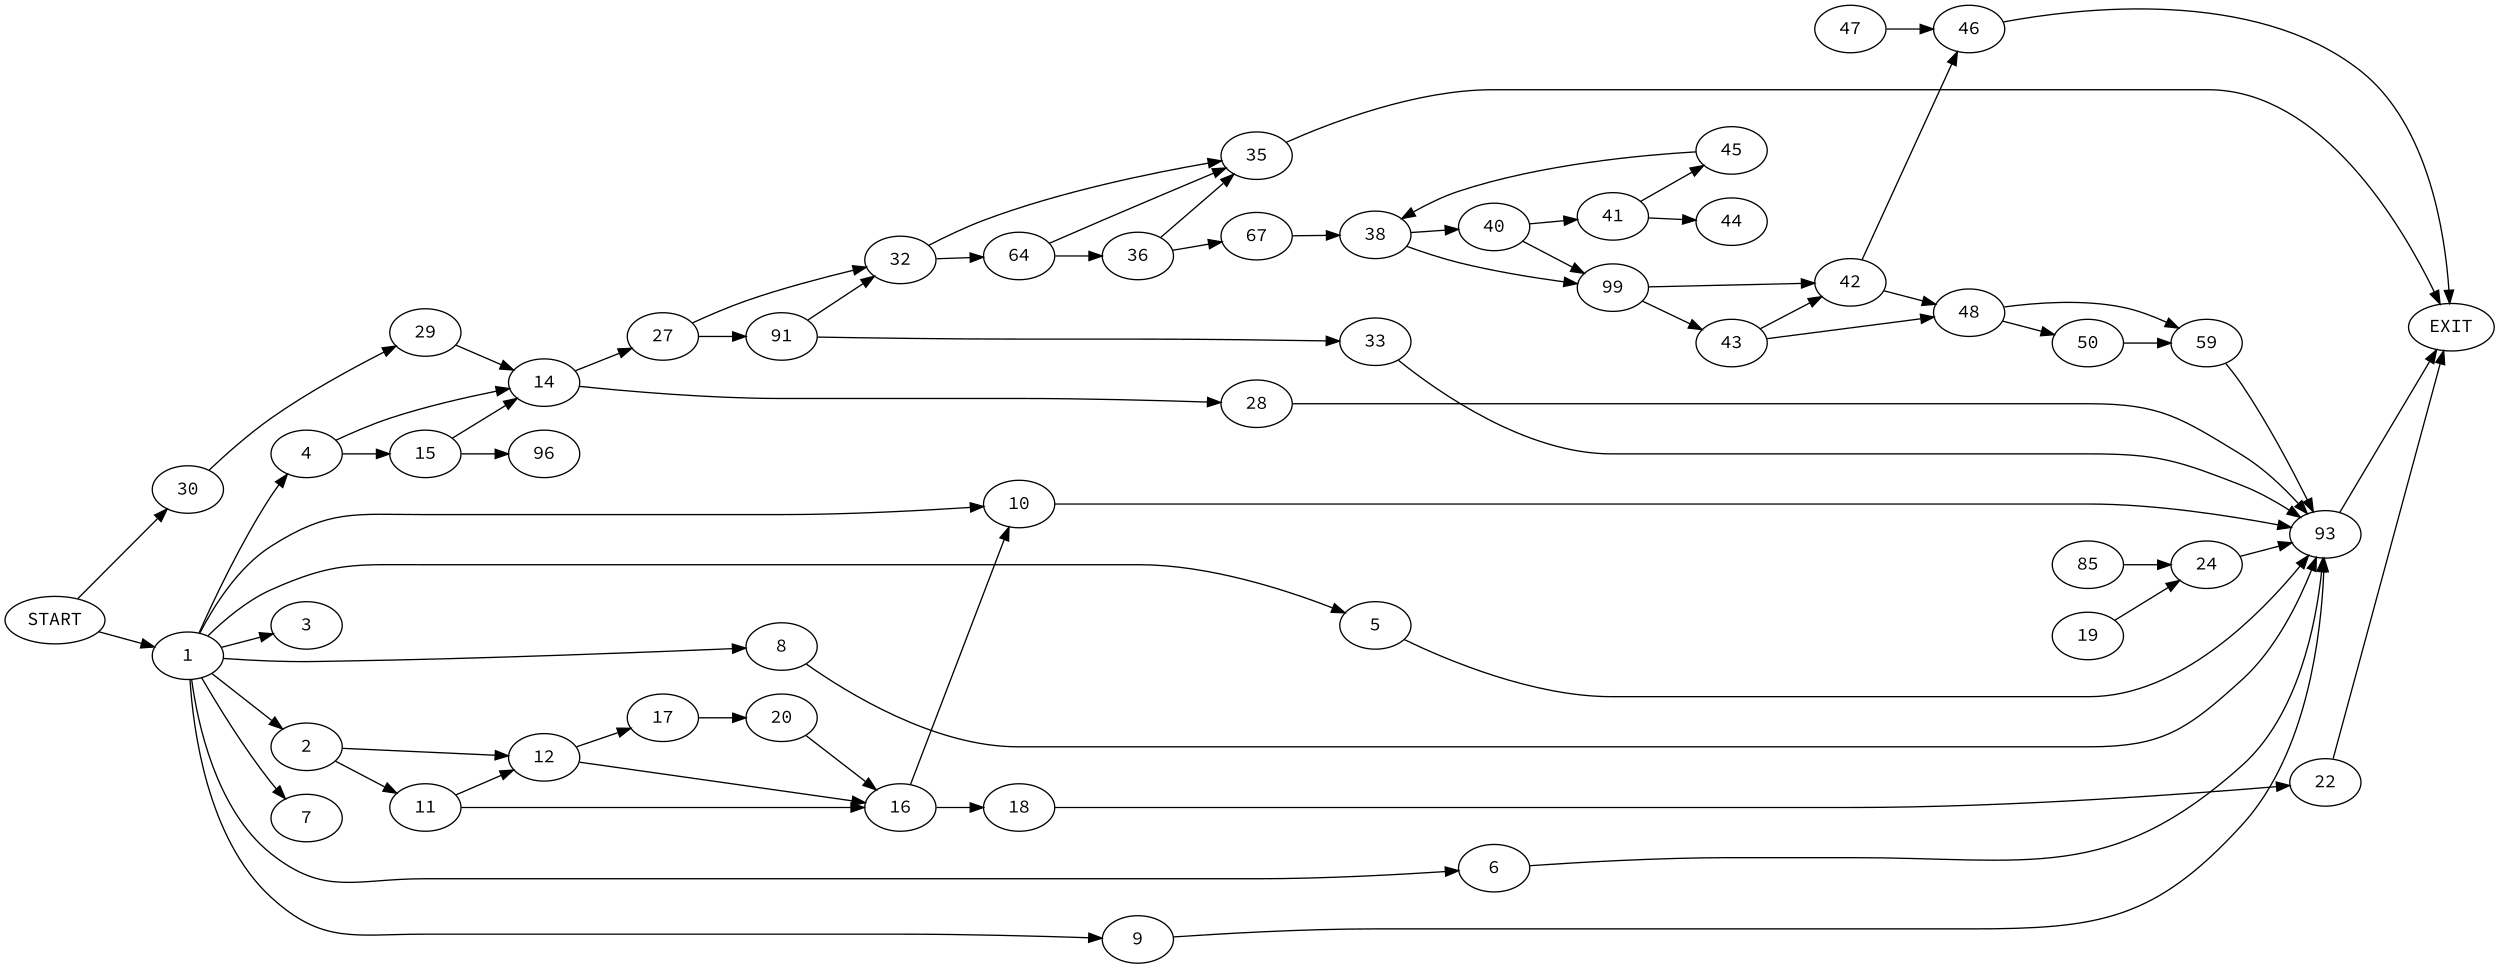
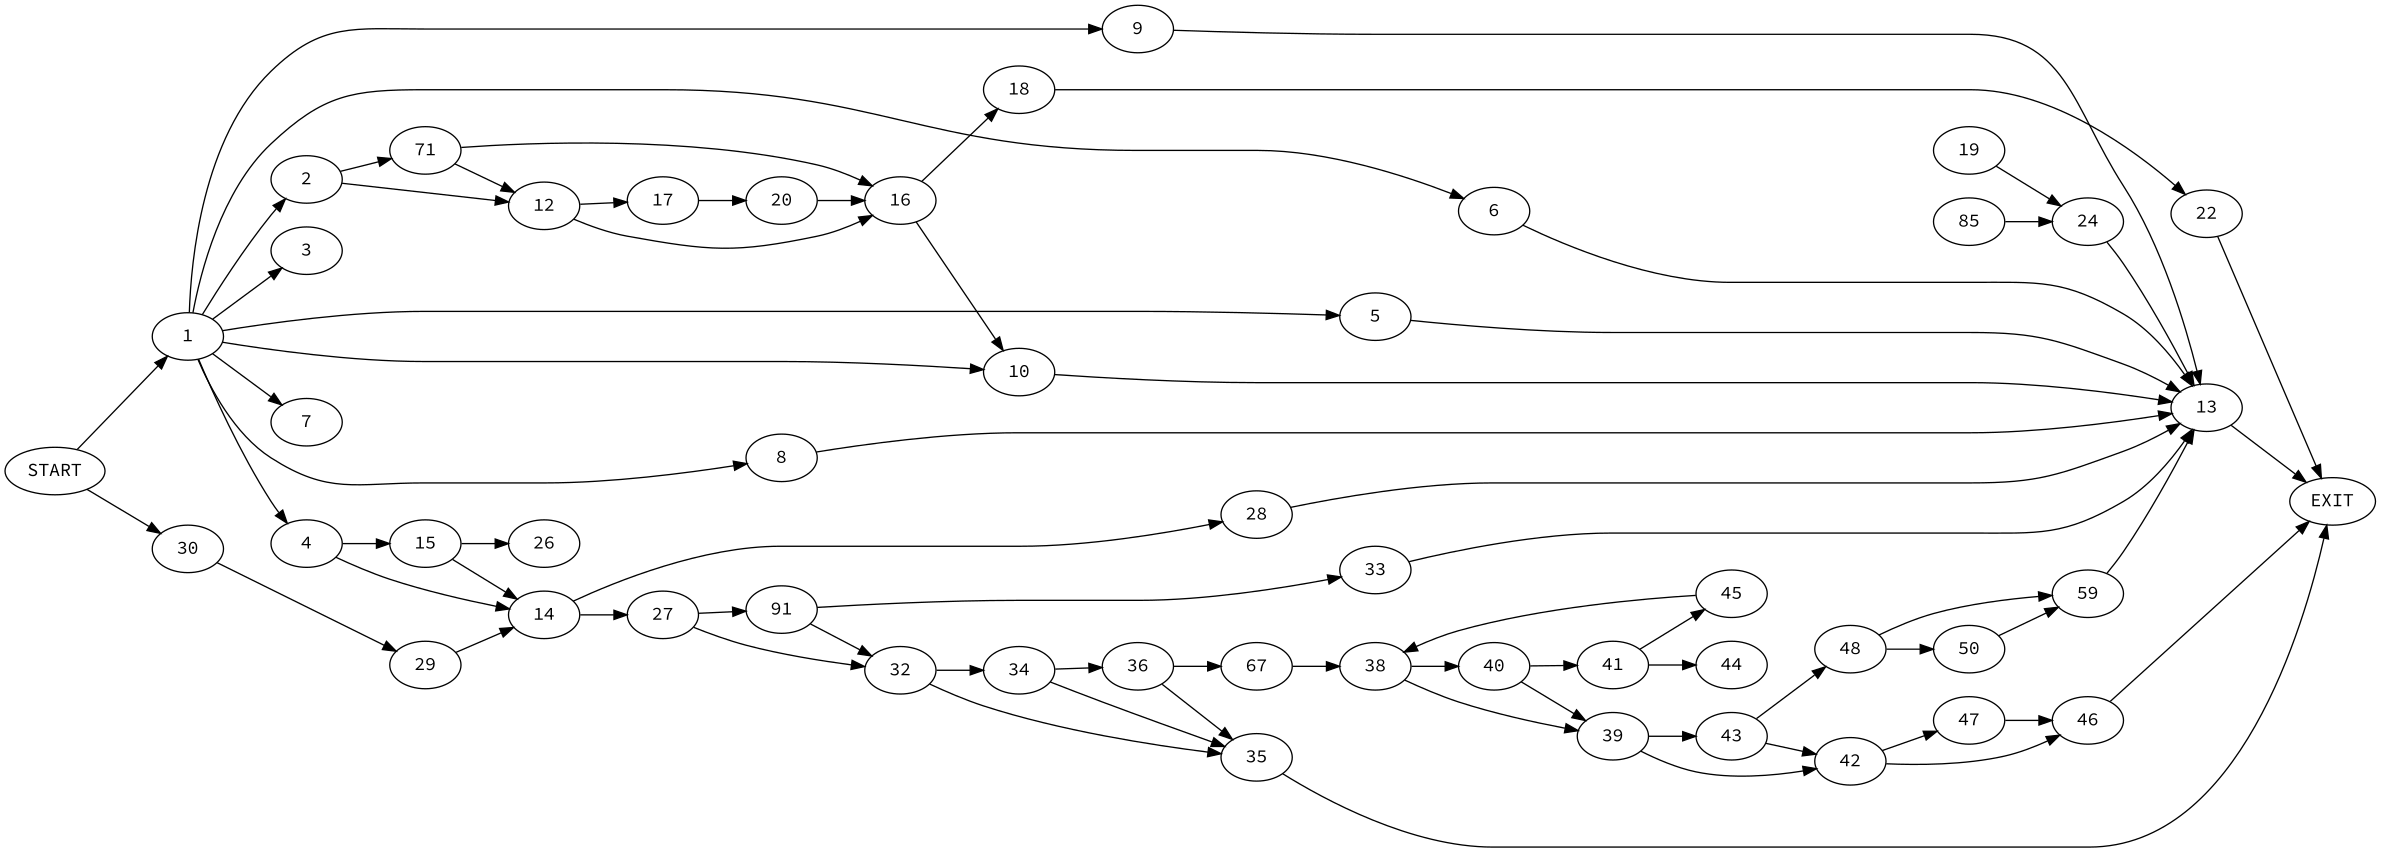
node "64": label "64" -> "34"
node "99": label "99" -> "39"
edge "42" -> "48": now "42" -> "47"
node "96": label "96" -> "26"
node "93": label "93" -> "13"
node "11": label "11" -> "71"
